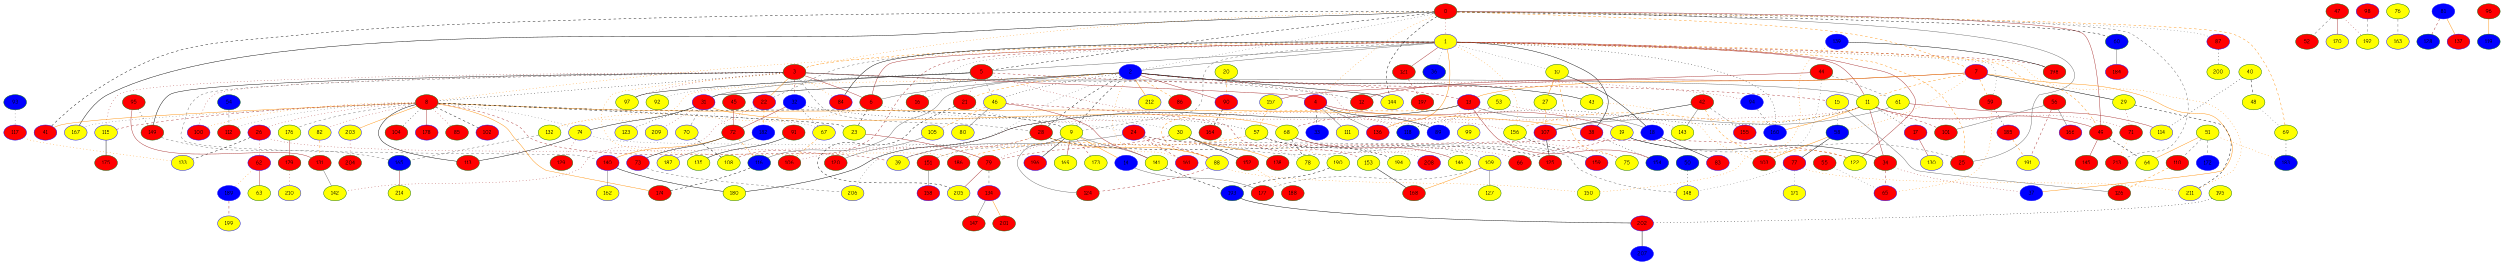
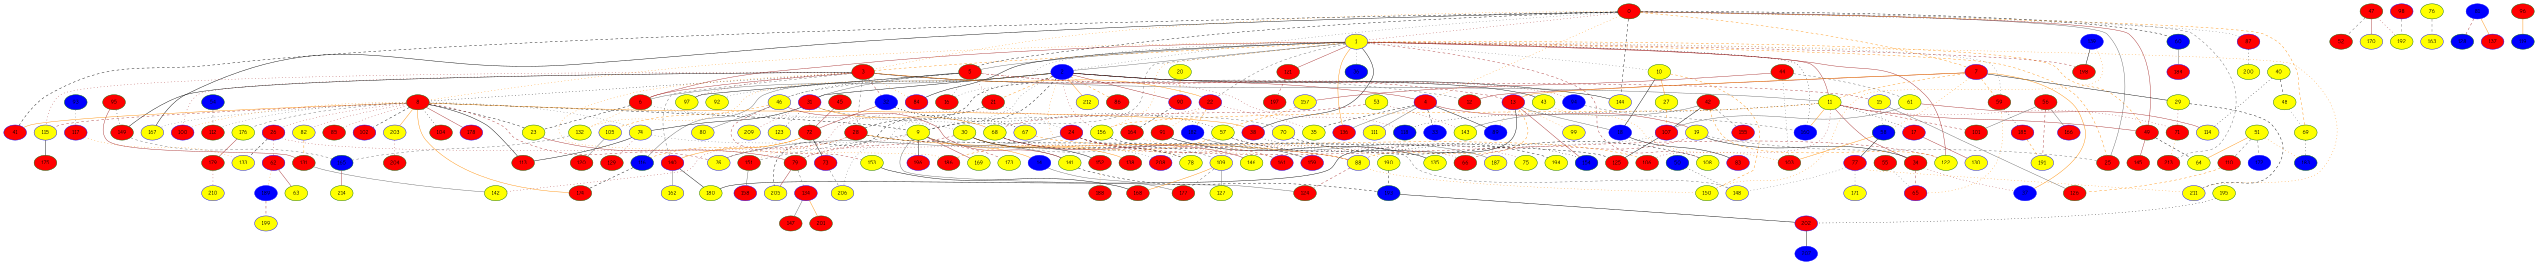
node "35": added
edge "10" -- "75": now "10" -- "150"
edge "30" -- "78": color gray40 -> darkorange
